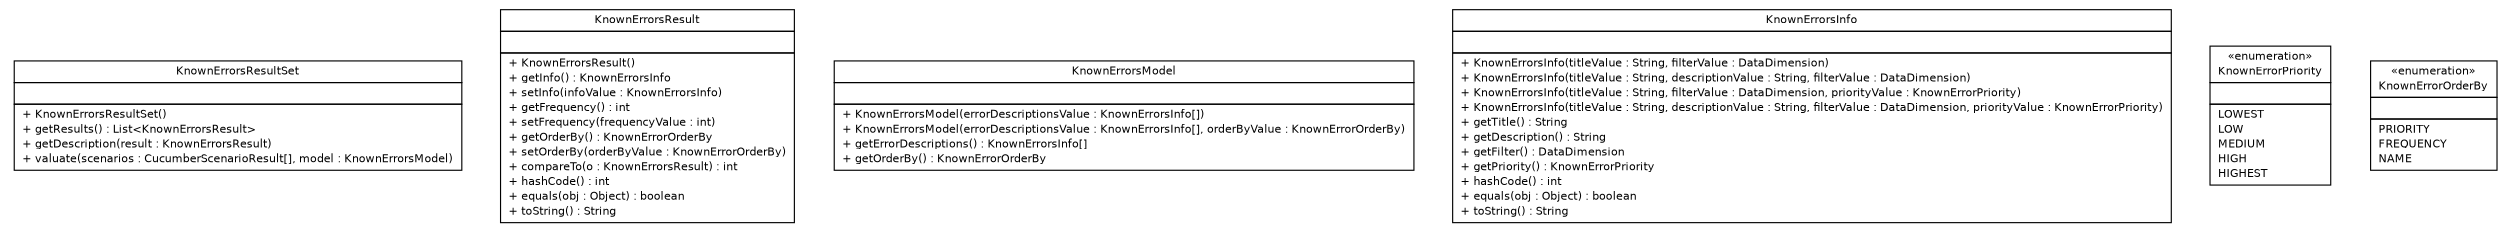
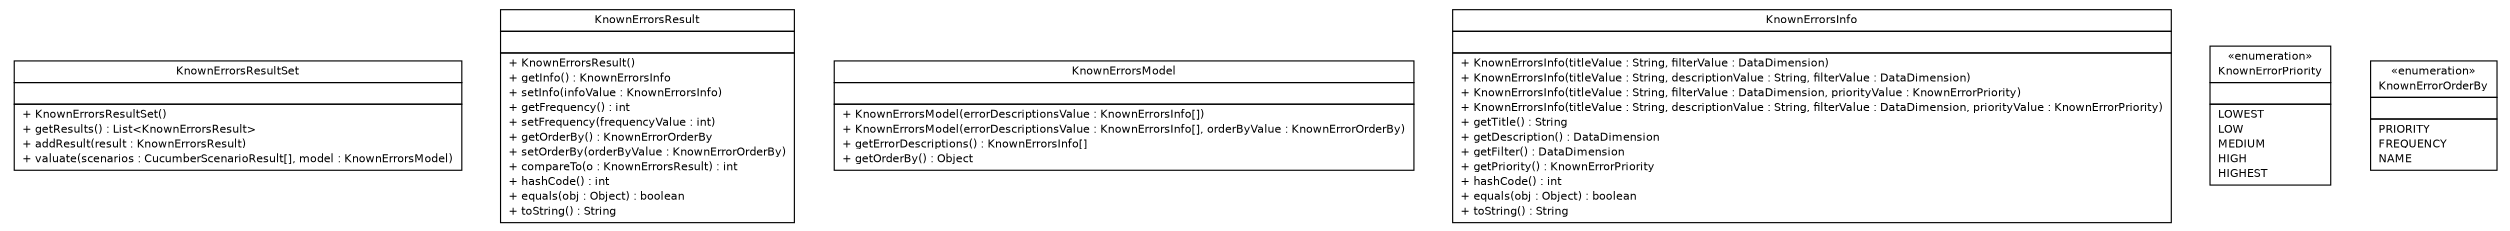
node "KnownErrorsInfo": text "+ getDescription() : String" -> "+ getDescription() : DataDimension"
node "KnownErrorsResultSet": text "+ getDescription(result : KnownErrorsResult)" -> "+ addResult(result : KnownErrorsResult)"
node "KnownErrorsModel": text "+ getOrderBy() : KnownErrorOrderBy" -> "+ getOrderBy() : Object"
